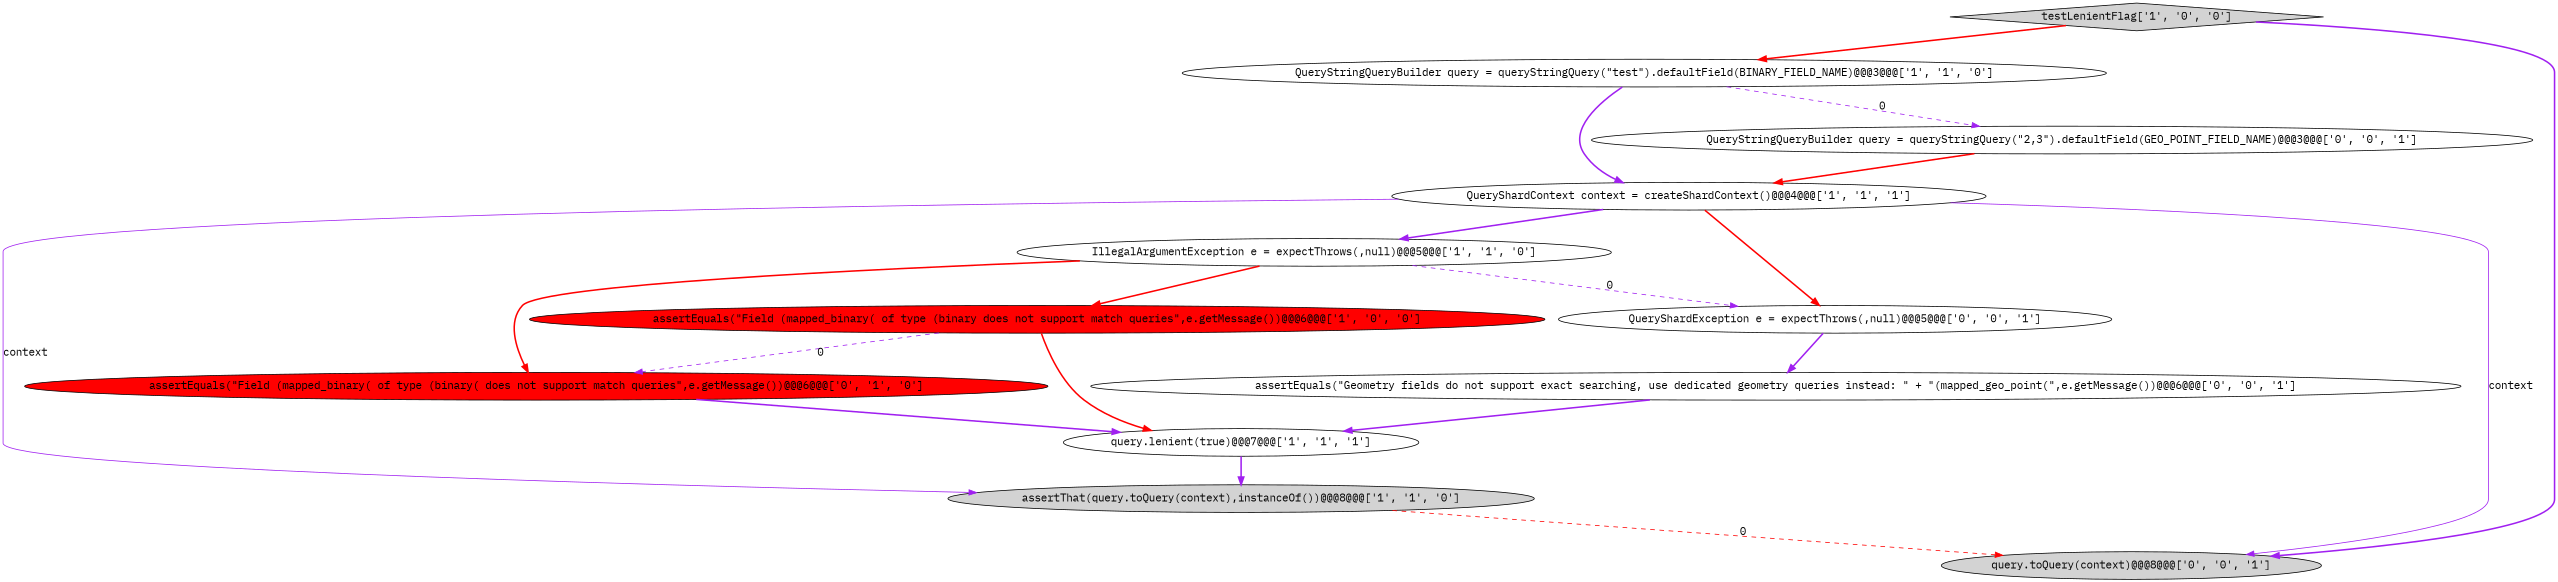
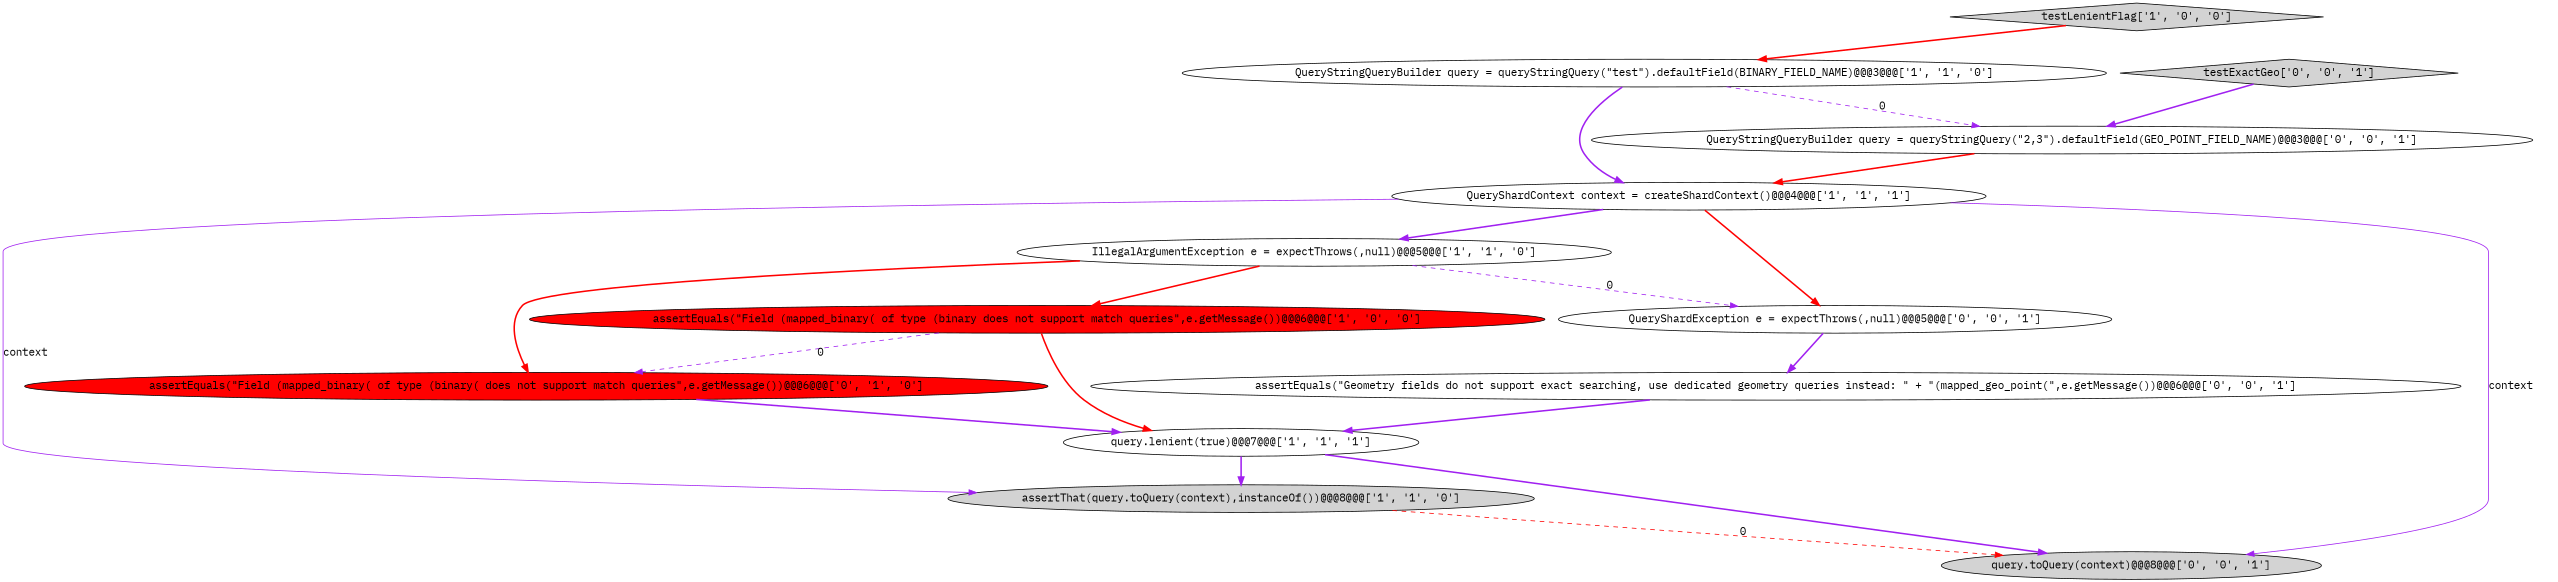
node "testExactGeo['0', '0', '1']": added
edge "testLenientFlag['1', '0', '0']" -> "query.toQuery(context)@@@8@@@['0', '0', '1']": now "query.lenient(true)@@@7@@@['1', '1', '1']" -> "query.toQuery(context)@@@8@@@['0', '0', '1']"
